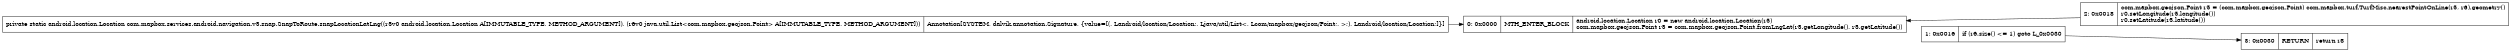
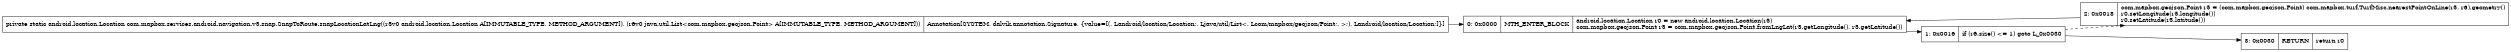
edge "1: 0x0016" -> "2: 0x0018": added
edge "0: 0x0000" -> "1: 0x0016": added
node "3: 0x0030": text "return r8" -> "return r0"
